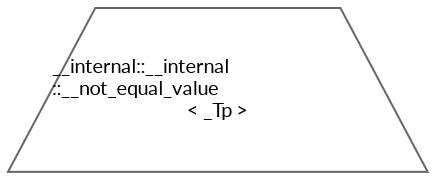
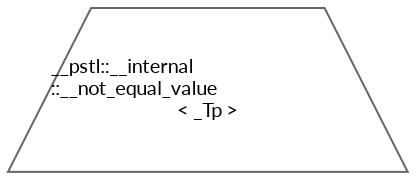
node "__internal::__internal ::__not_equal_value < _Tp >": label "__internal::__internal ::__not_equal_value < _Tp >" -> "__pstl::__internal ::__not_equal_value < _Tp >"
